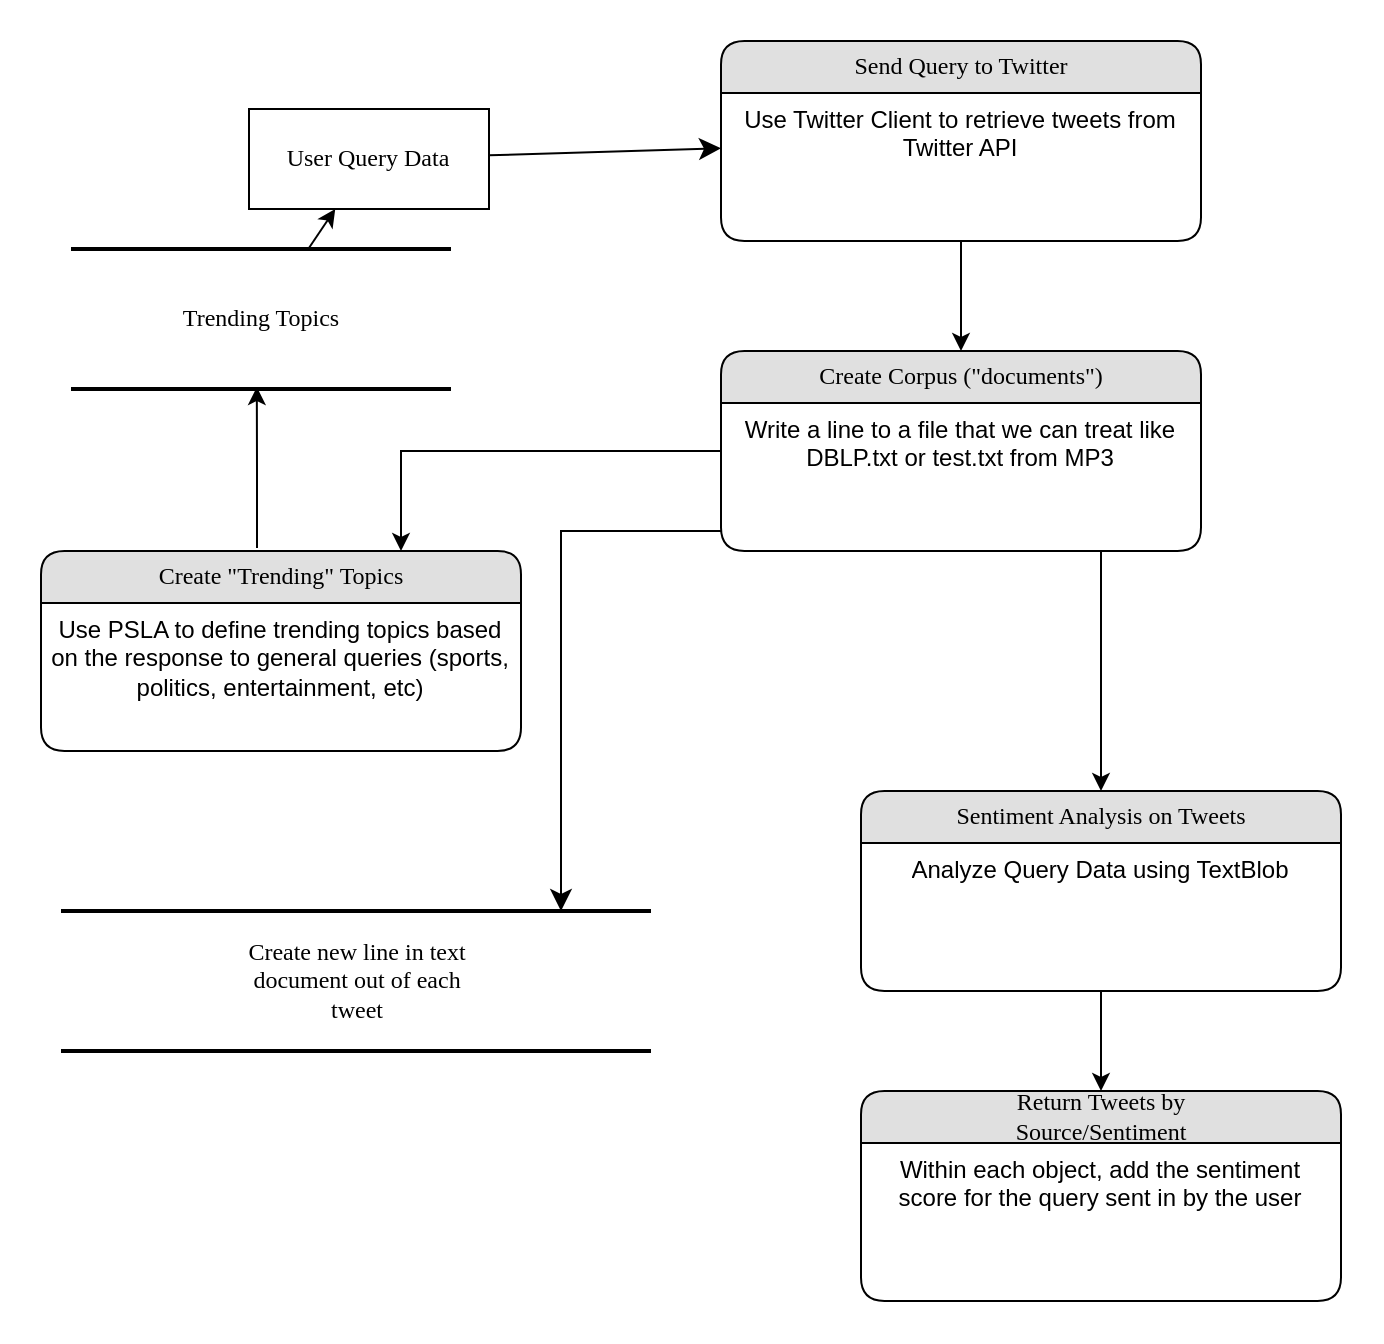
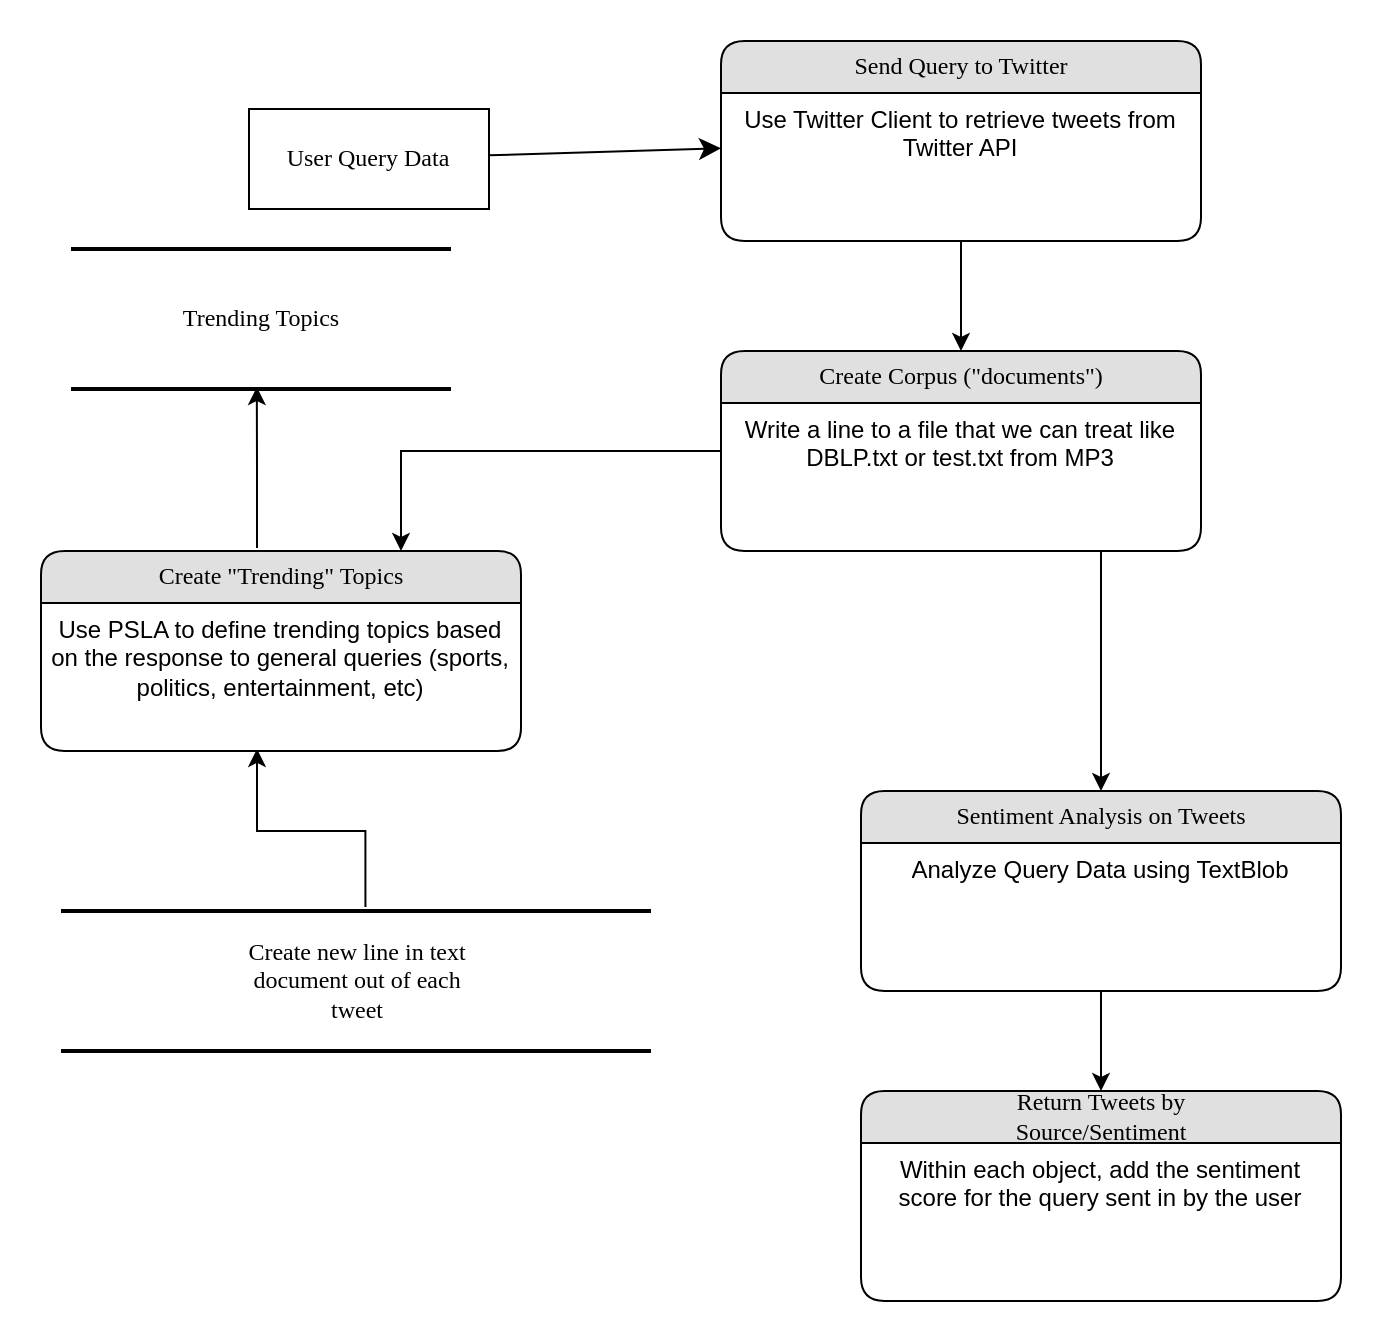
edge "Trending Topics" -> "User Query Data": removed
edge "Write a line to a file that we can treat like DBLP.txt or test.txt from MP3" -> "Create new line in text document out of each tweet": removed
edge "Create new line in text document out of each tweet" -> "Use PSLA to define trending topics based on the response to general queries (sports, politics, entertainment, etc)": added
